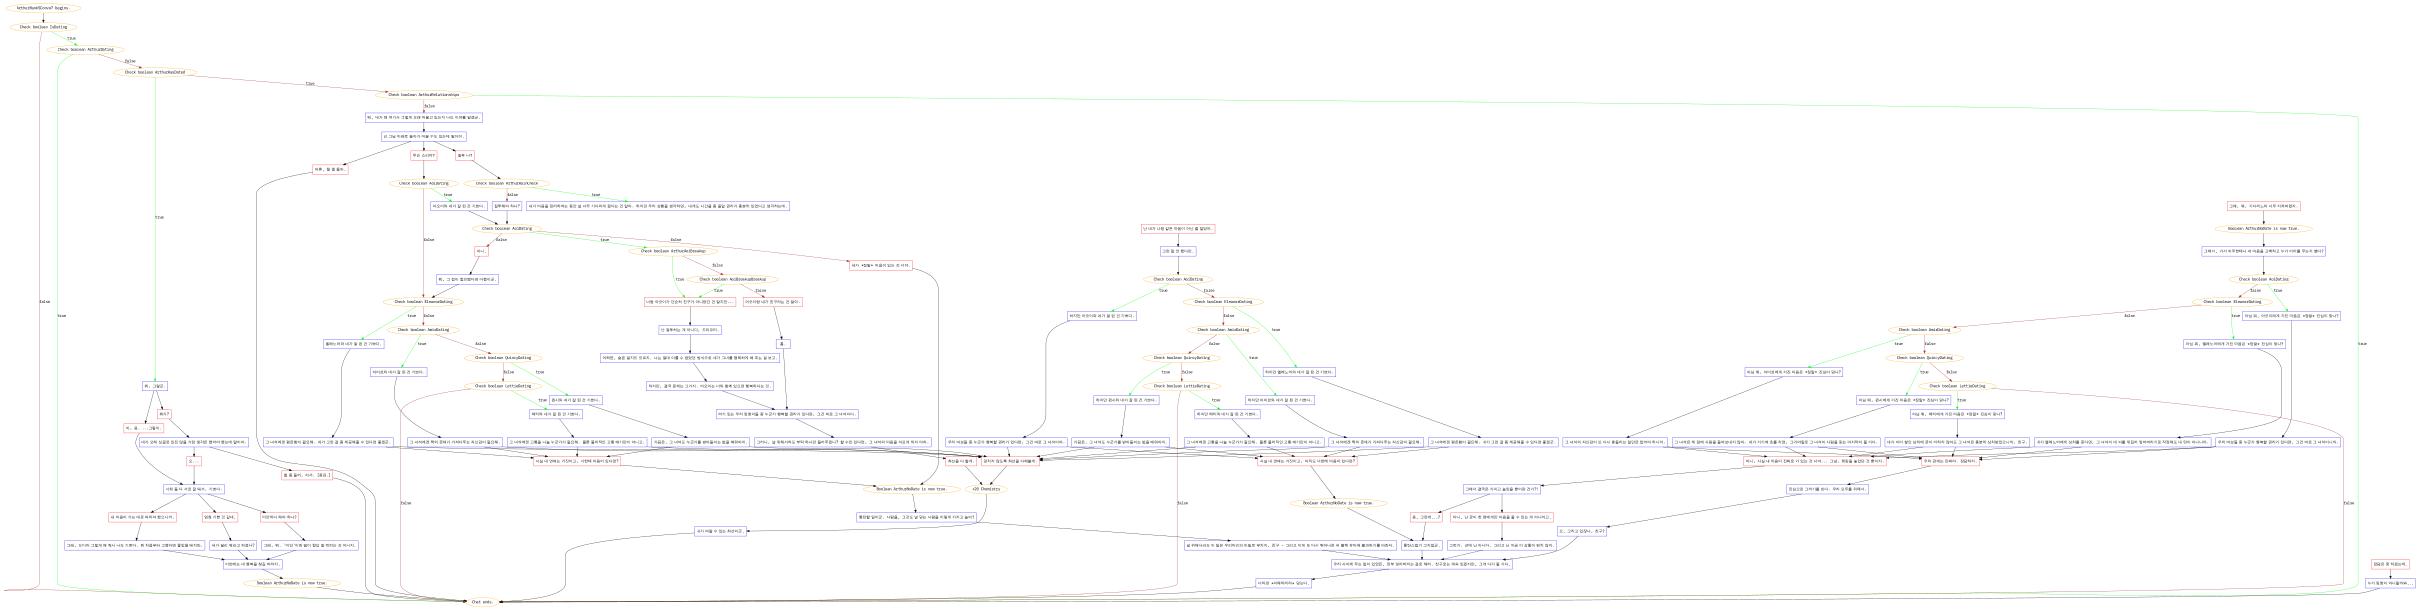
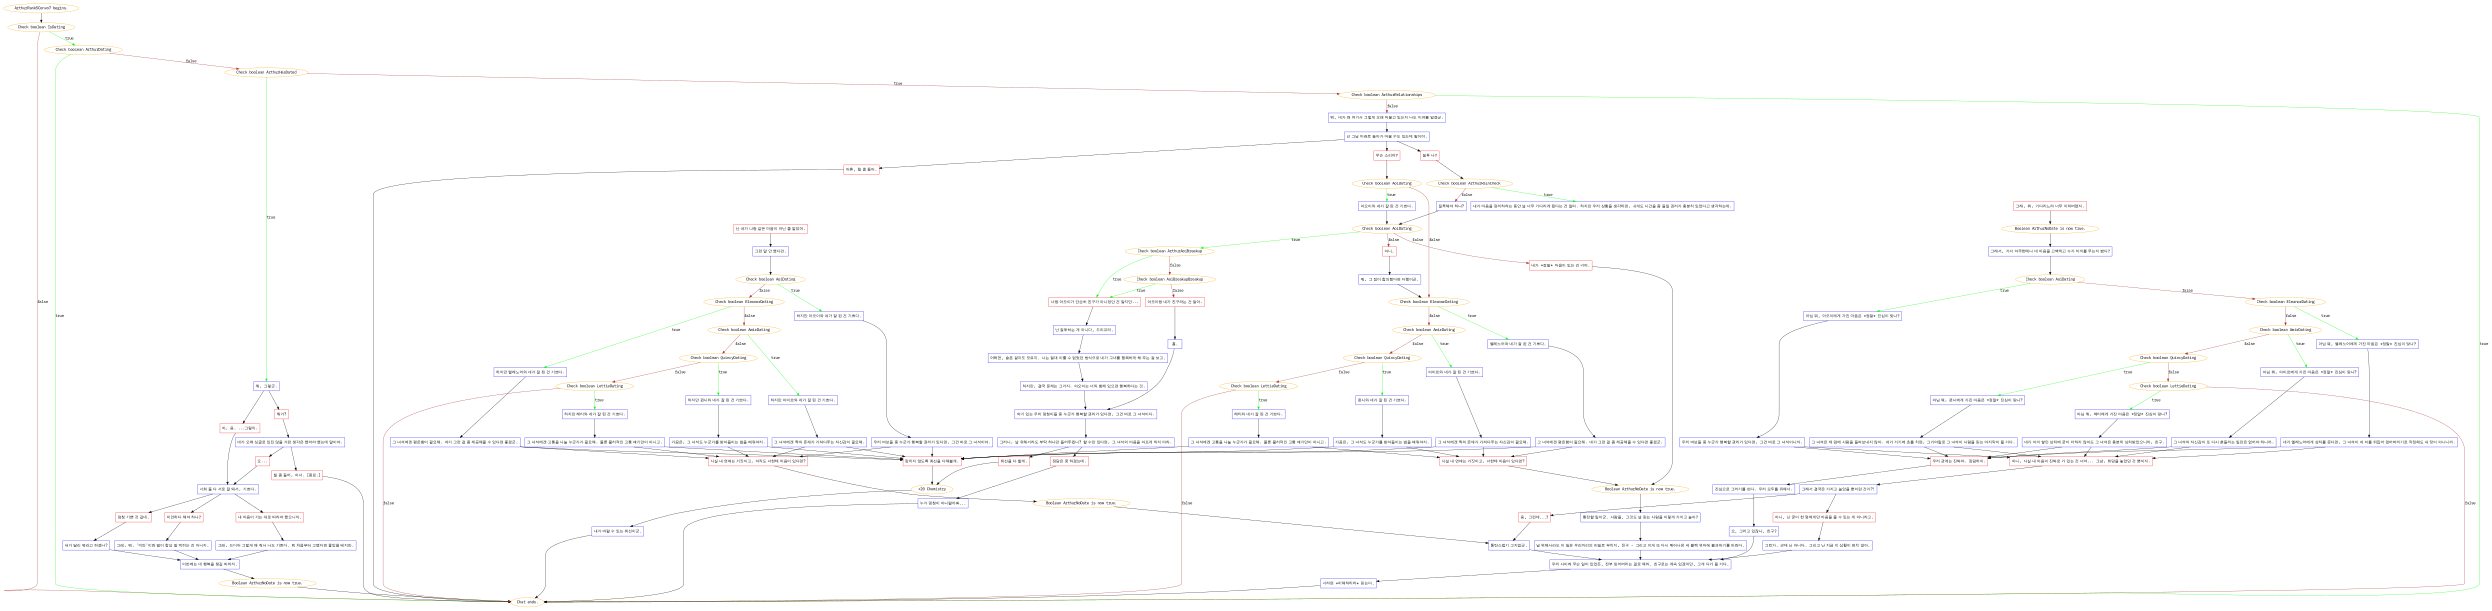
edge "그러니, 날 위해서라도 부탁 하나만 들어주겠나? 할 수만 있다면, 그 녀석의 마음을 아프게 하지 마라." -> "장담은 못 하겠는데.": added
